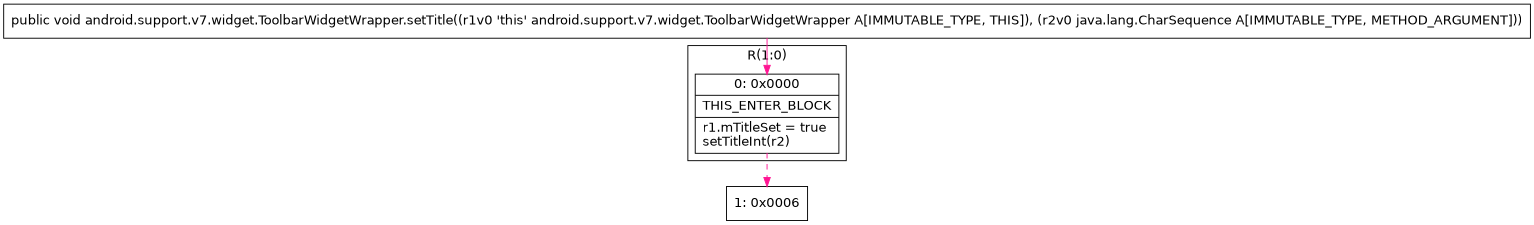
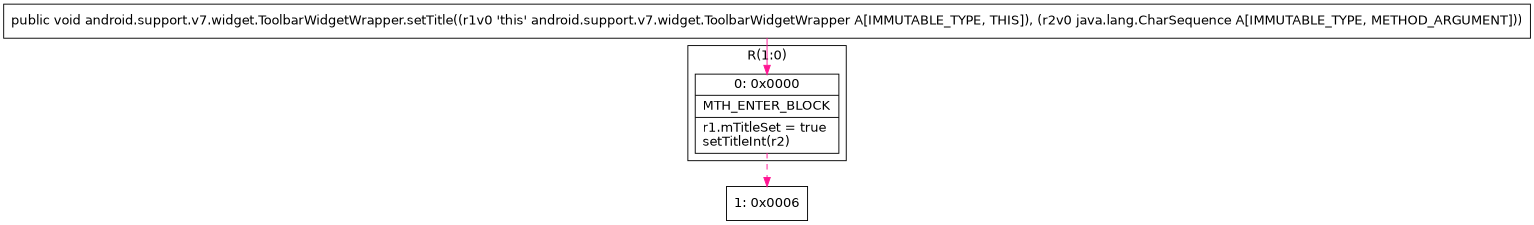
node "0: 0x0000": text "THIS_ENTER_BLOCK" -> "MTH_ENTER_BLOCK"
